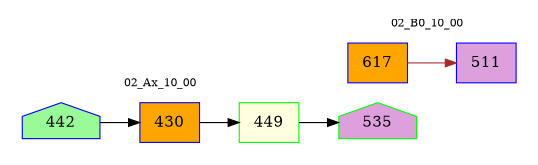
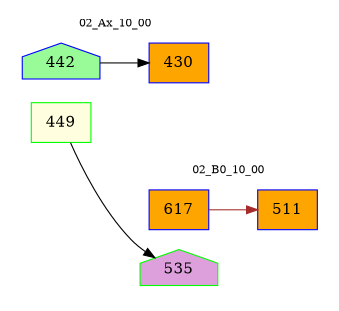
node "511": fillcolor plum -> orange
edge "430" -> "449": removed
